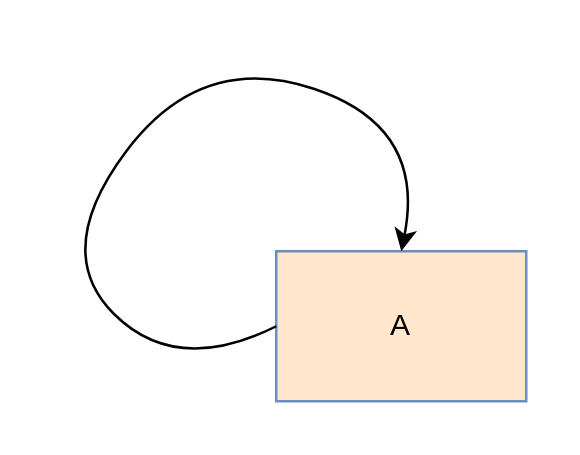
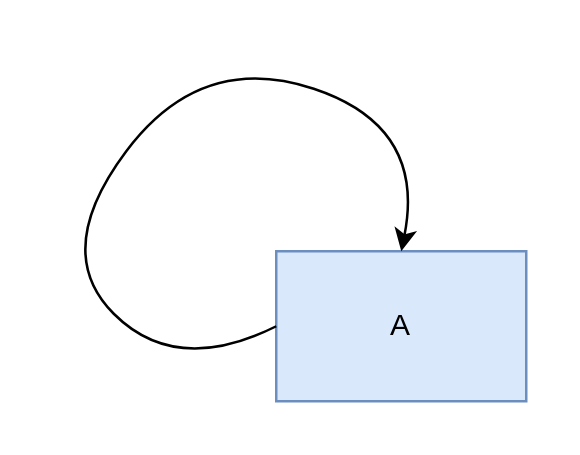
node "A": fillcolor #ffe6cc -> #dae8fc
